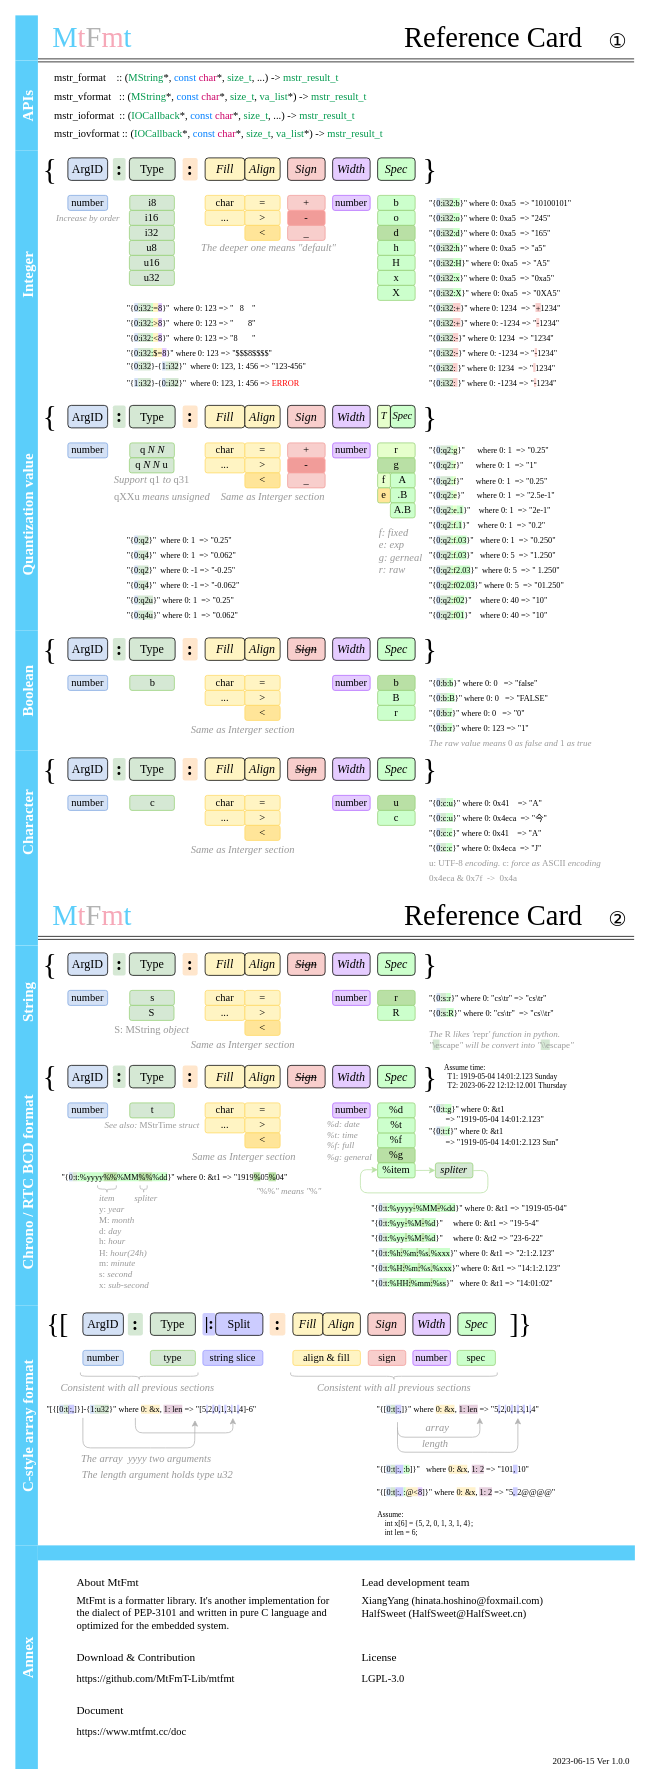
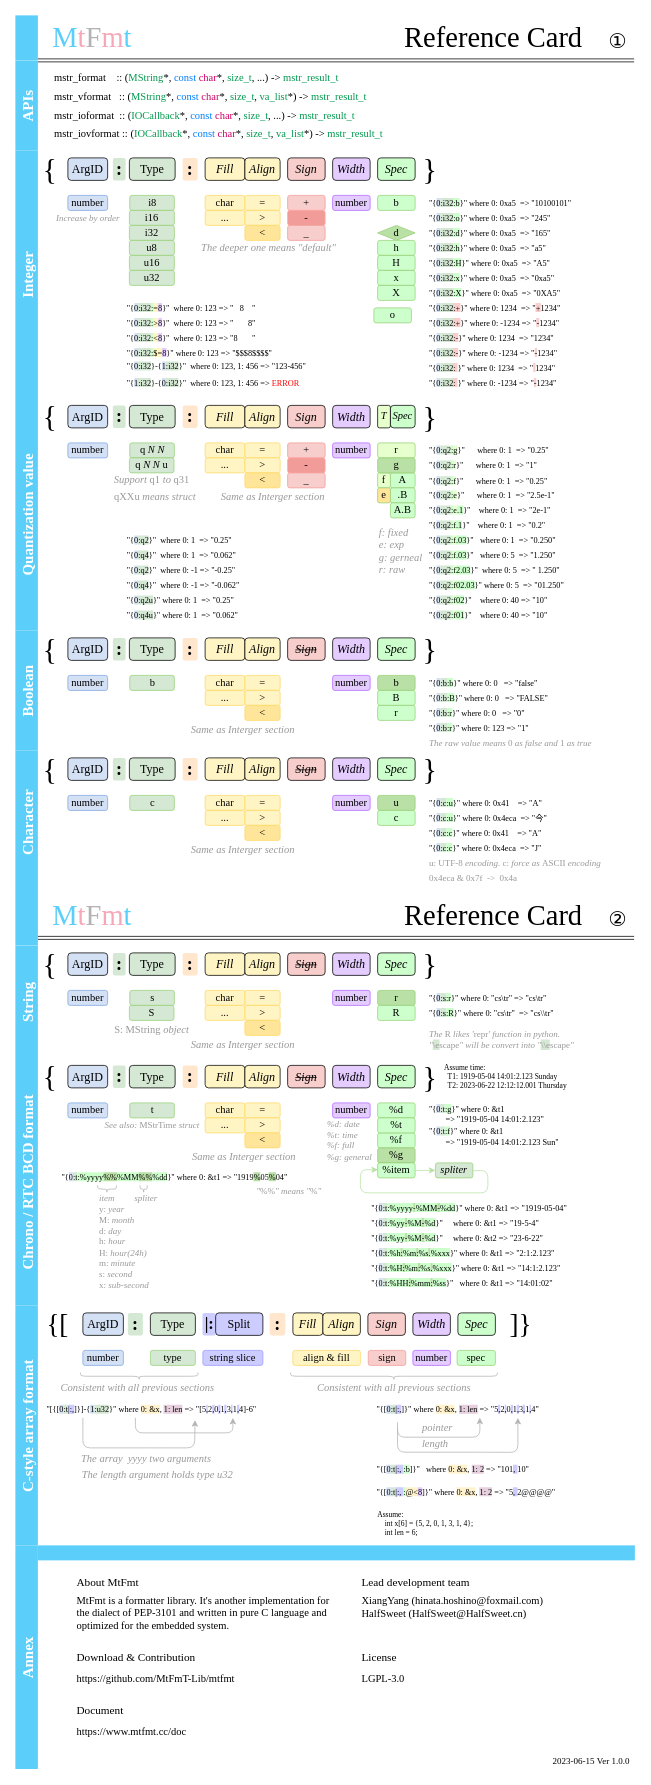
node "o": moved (396, 218) -> (393, 315)
node "d": shape rounded rectangle -> diamond
node "qXXu means unsigned": label "qXXu means unsigned" -> "qXXu means struct"
node "array": label "array" -> "pointer"
